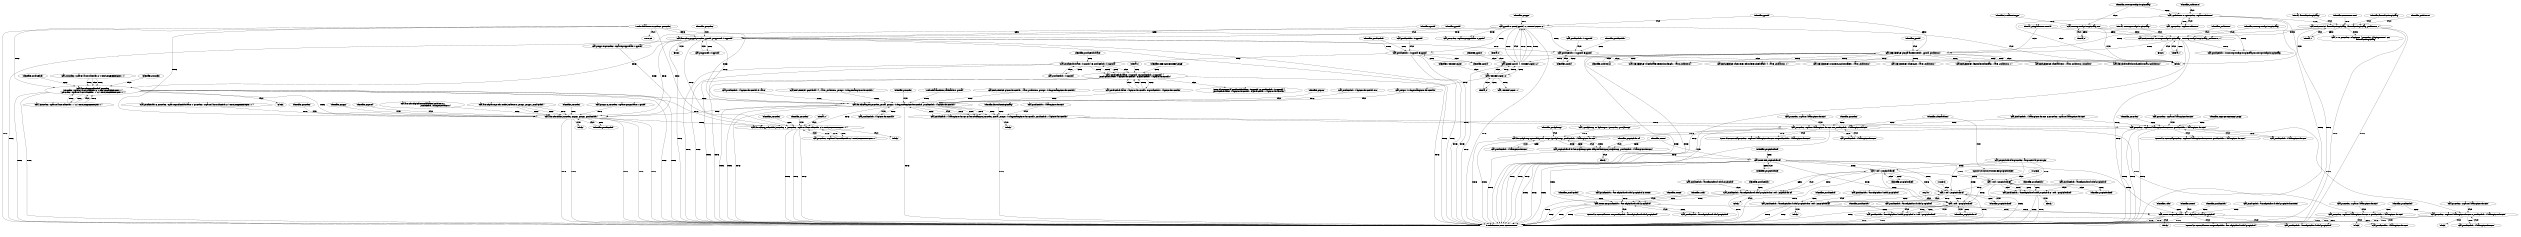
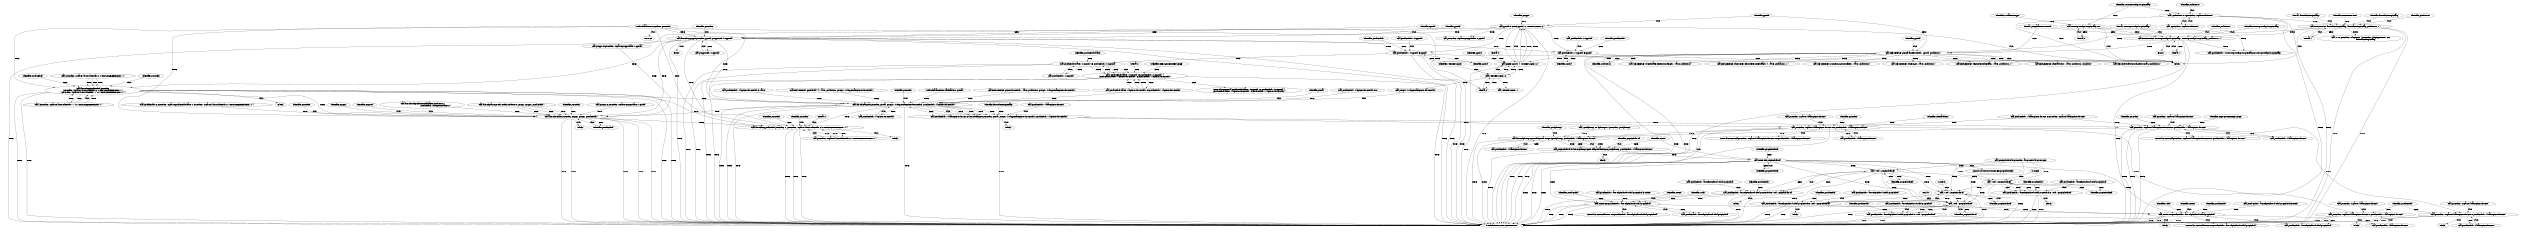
edge "(Call,*ps_bitstrm = &ps_codec->s_parse.s_bitstrm)" -> "(Call,&ps_codec->s_parse.s_bitstrm)": label "CFG: " -> "AST: "
edge "(Literal,2)" -> "(Call,MAX_PPS_CNT - 2)": label "AST: " -> "CFG: "
node "(Identifier,ps_poc)": label "(Identifier,ps_poc)" -> "(Identifier,ps_nal)"
edge "(Identifier,slice_address)" -> "(ControlStructure,if(NULL == ps_pic_buf_ref))": now "(Call,NULL == ps_pic_buf_ref)" -> "(ControlStructure,if(NULL == ps_pic_buf_ref))"
edge "(MethodParameterIn,codec_t *ps_codec)" -> "(MethodReturn,IHEVCD_ERROR_T)": now "(MethodParameterIn,codec_t *ps_codec)" -> "(Literal,2)"
